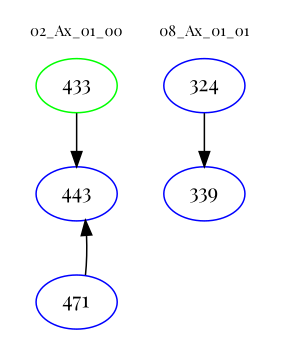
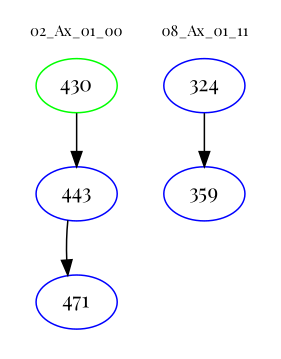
cluster "08_Ax_01_01": label "08_Ax_01_01" -> "08_Ax_01_11"
node "433": label "433" -> "430"
node "339": label "339" -> "359"
edge "471" -> "443": reversed
